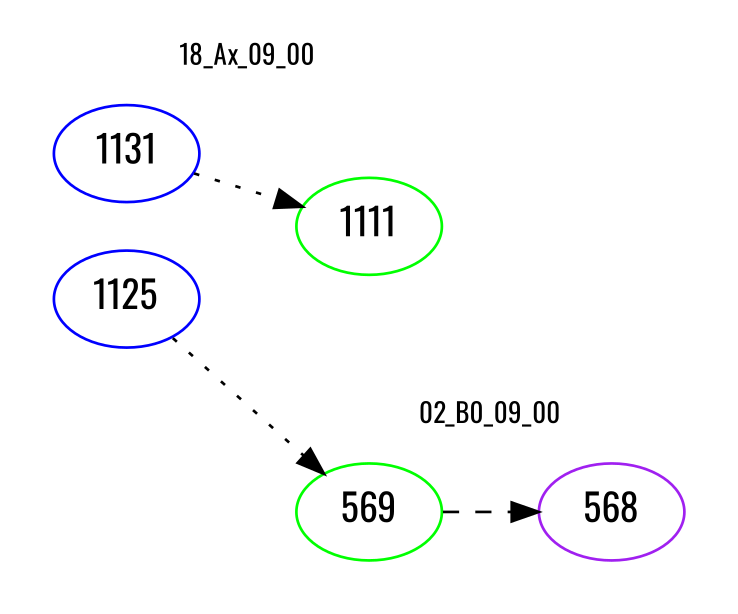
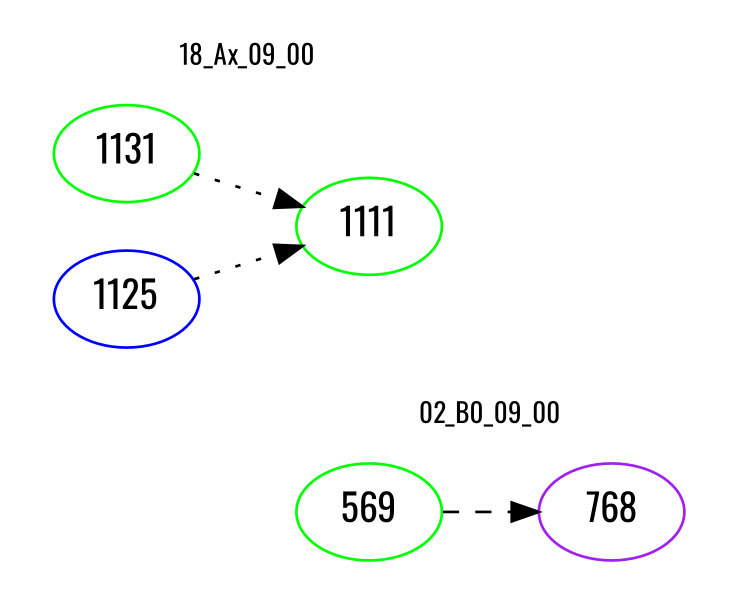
node "1131": color blue -> green
edge "1125" -> "569": now "1125" -> "1111"
node "568": label "568" -> "768"
